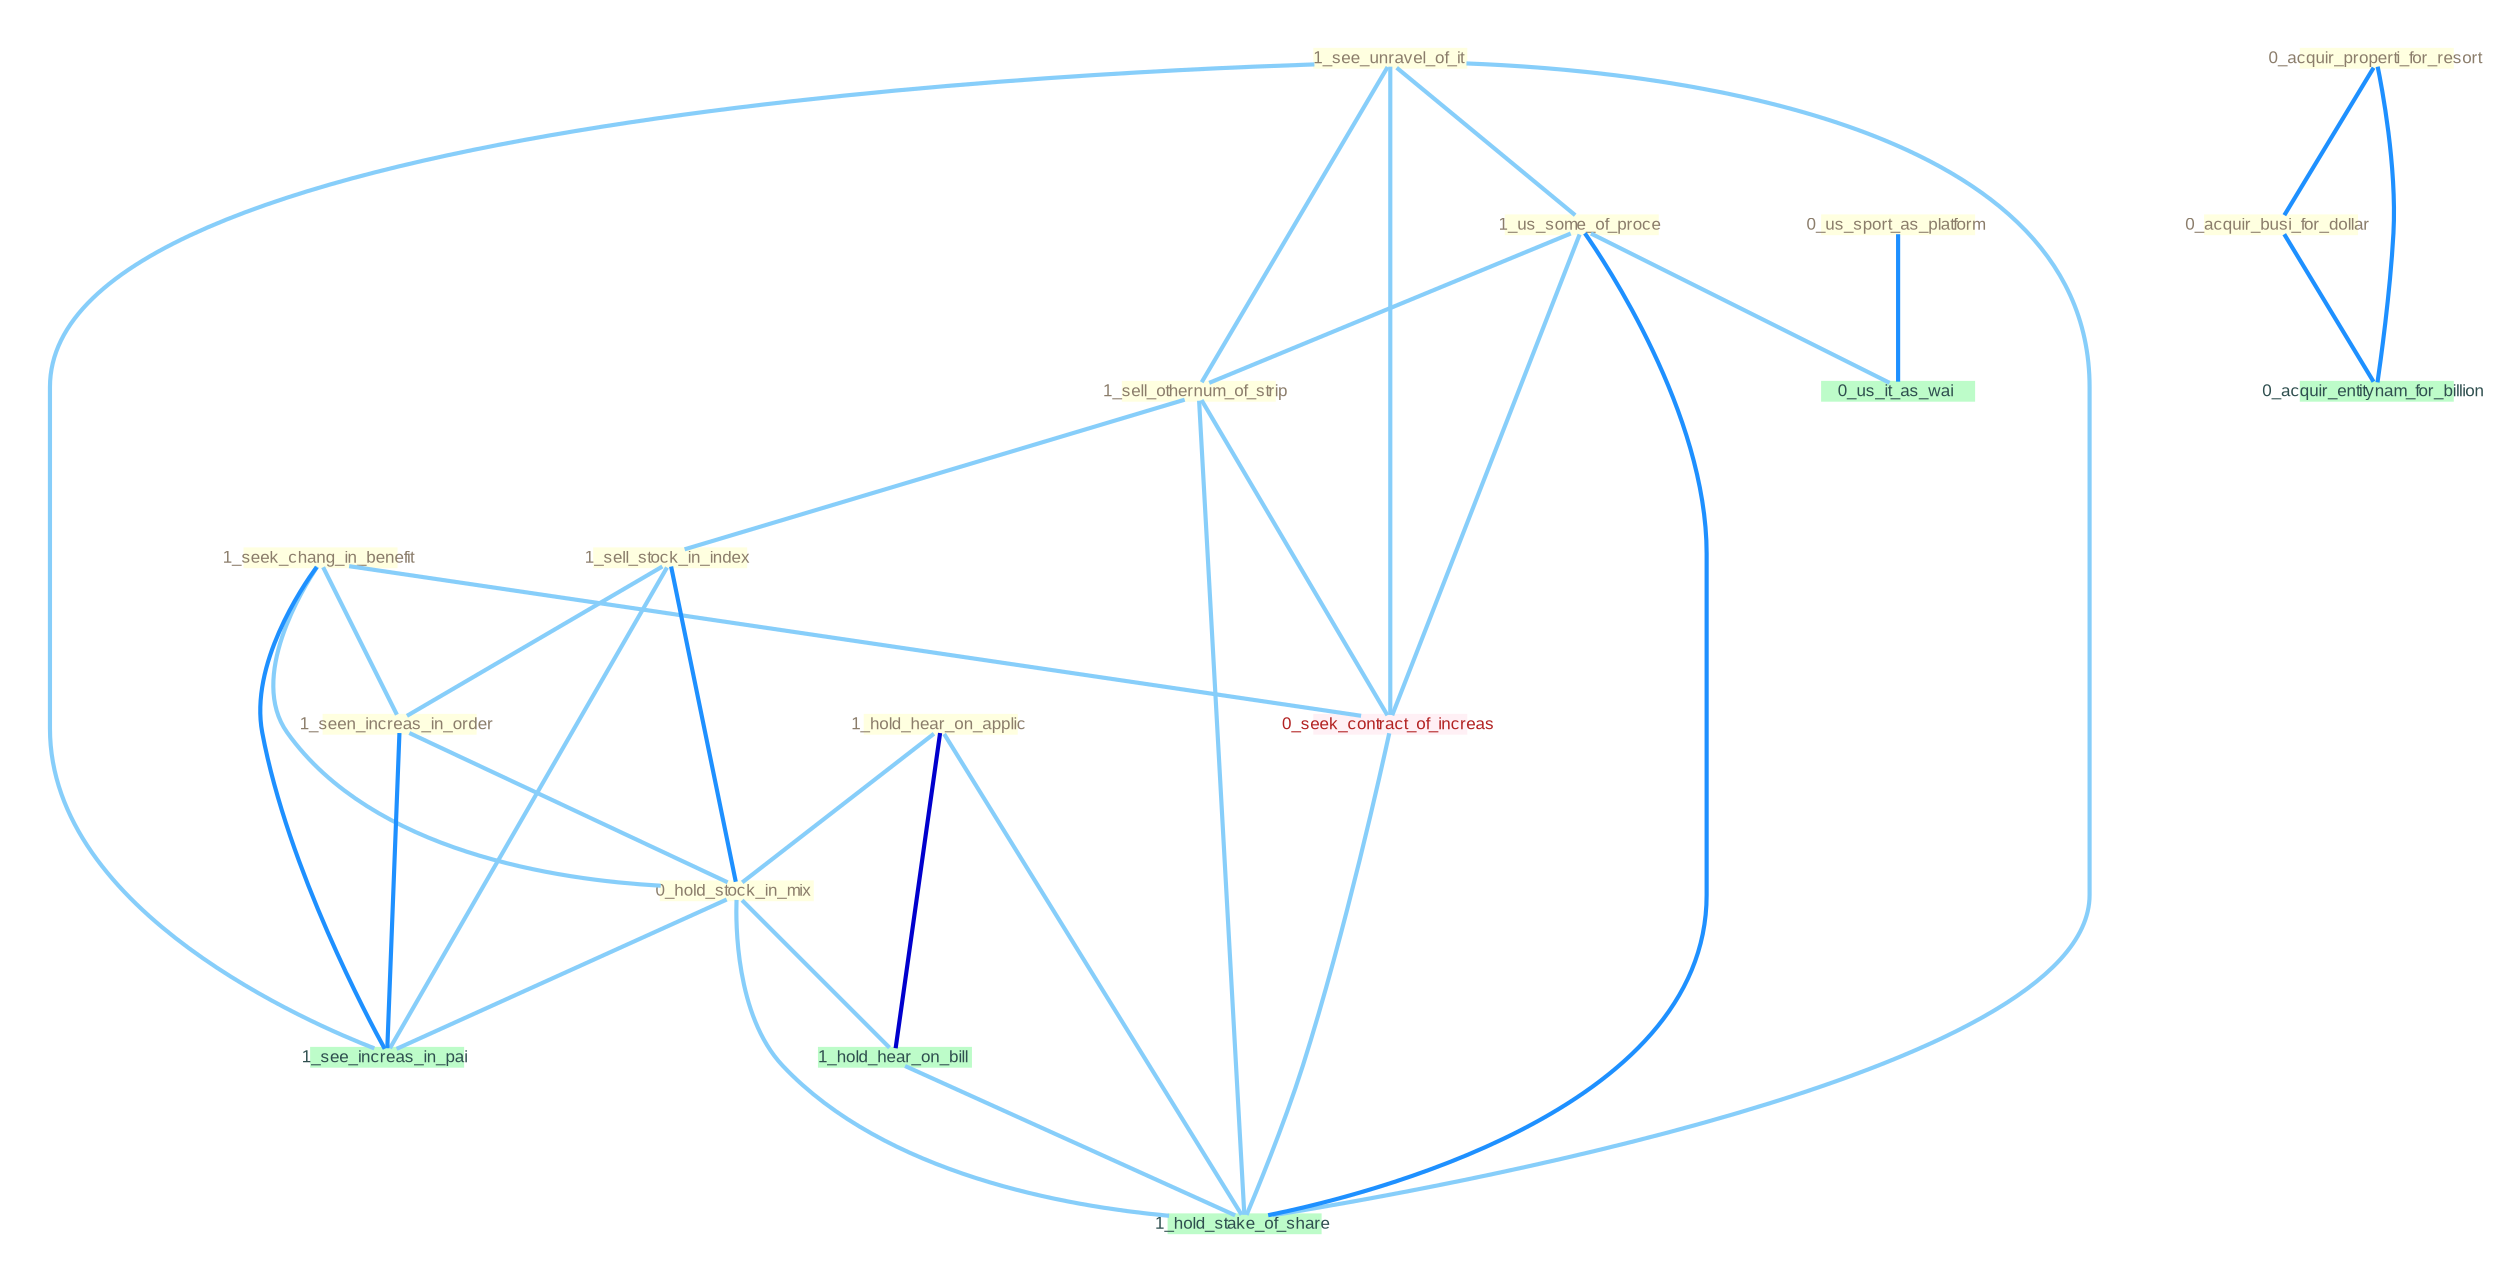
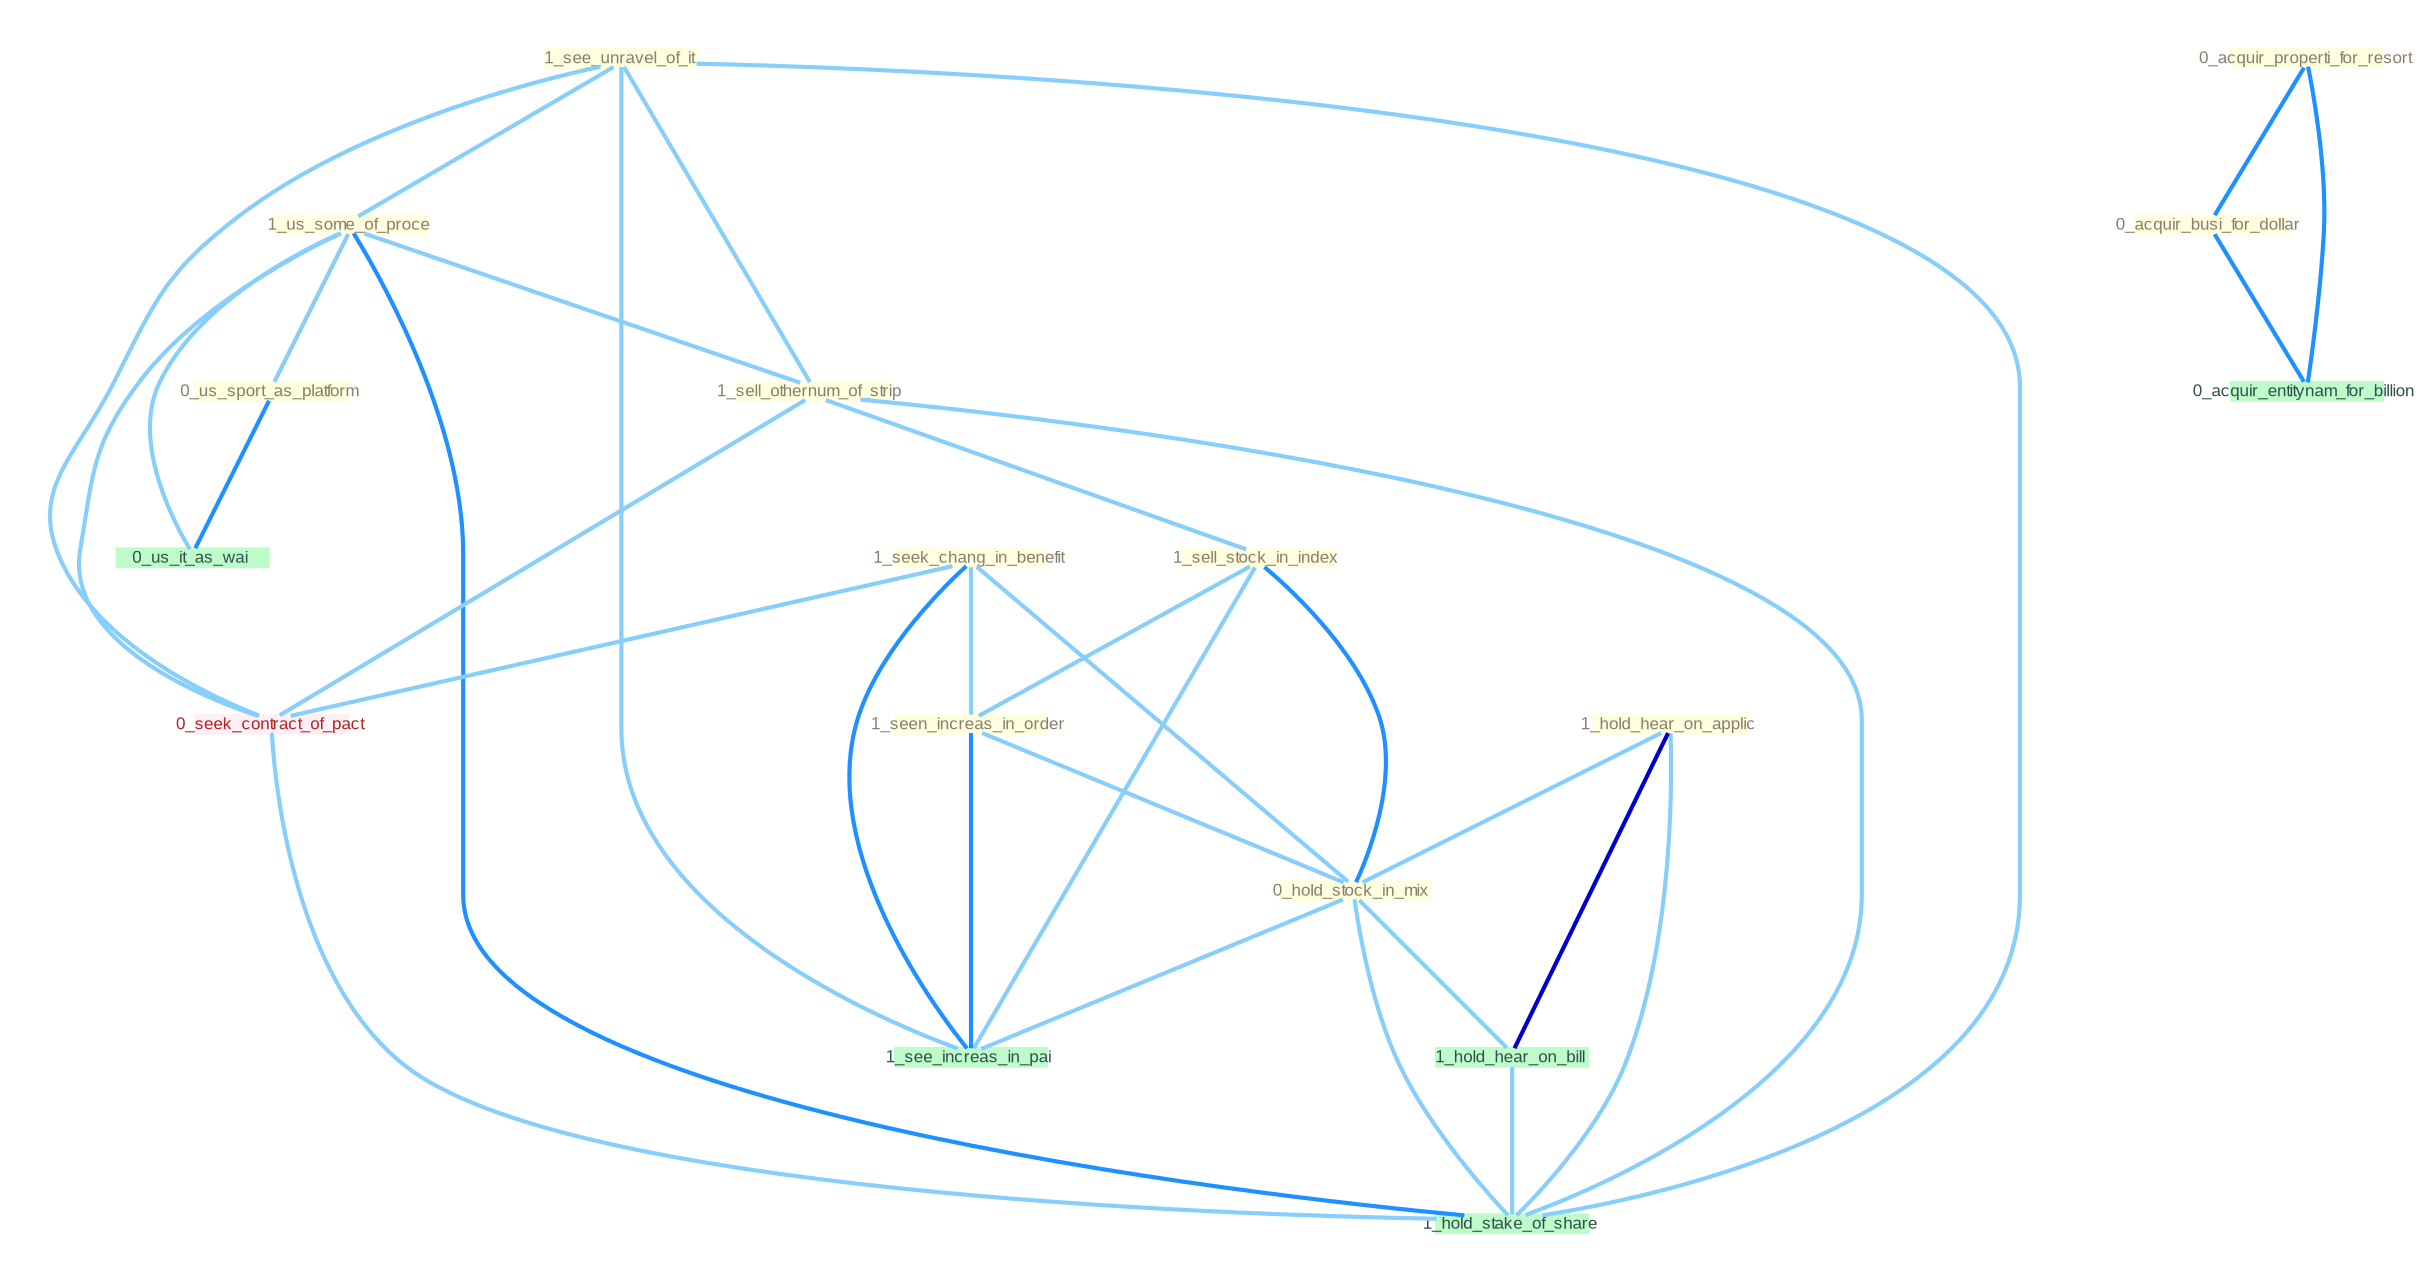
edge "1_us_some_of_proce" -- "0_us_sport_as_platform": added
node "0_seek_contract_of_increas": label "0_seek_contract_of_increas" -> "0_seek_contract_of_pact"
